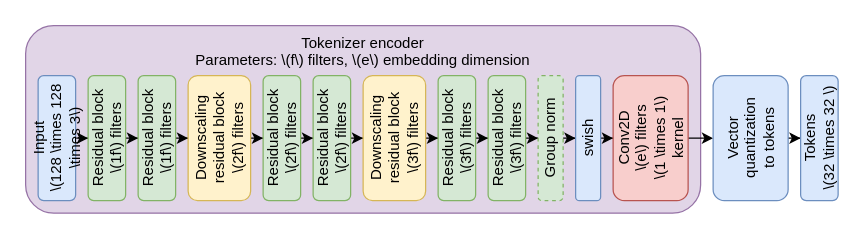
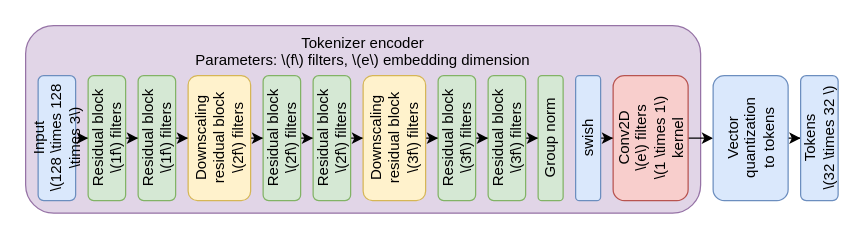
node "Group norm": style dashed -> solid
edge "Group norm" -> "swish": removed
